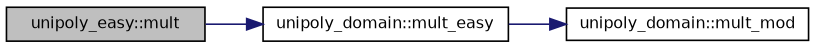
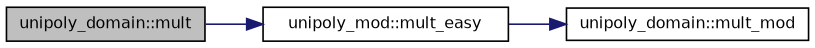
node "unipoly_easy::mult": label "unipoly_easy::mult" -> "unipoly_domain::mult"
node "unipoly_domain::mult_easy": label "unipoly_domain::mult_easy" -> "unipoly_mod::mult_easy"
